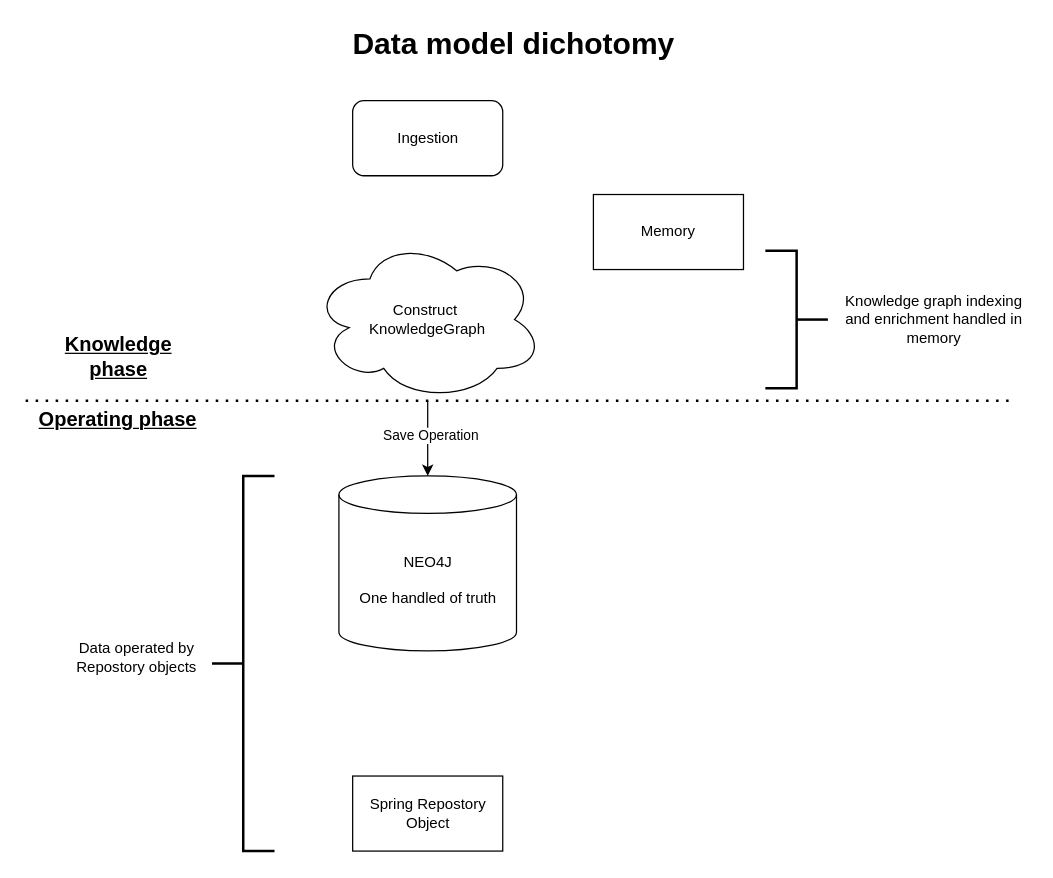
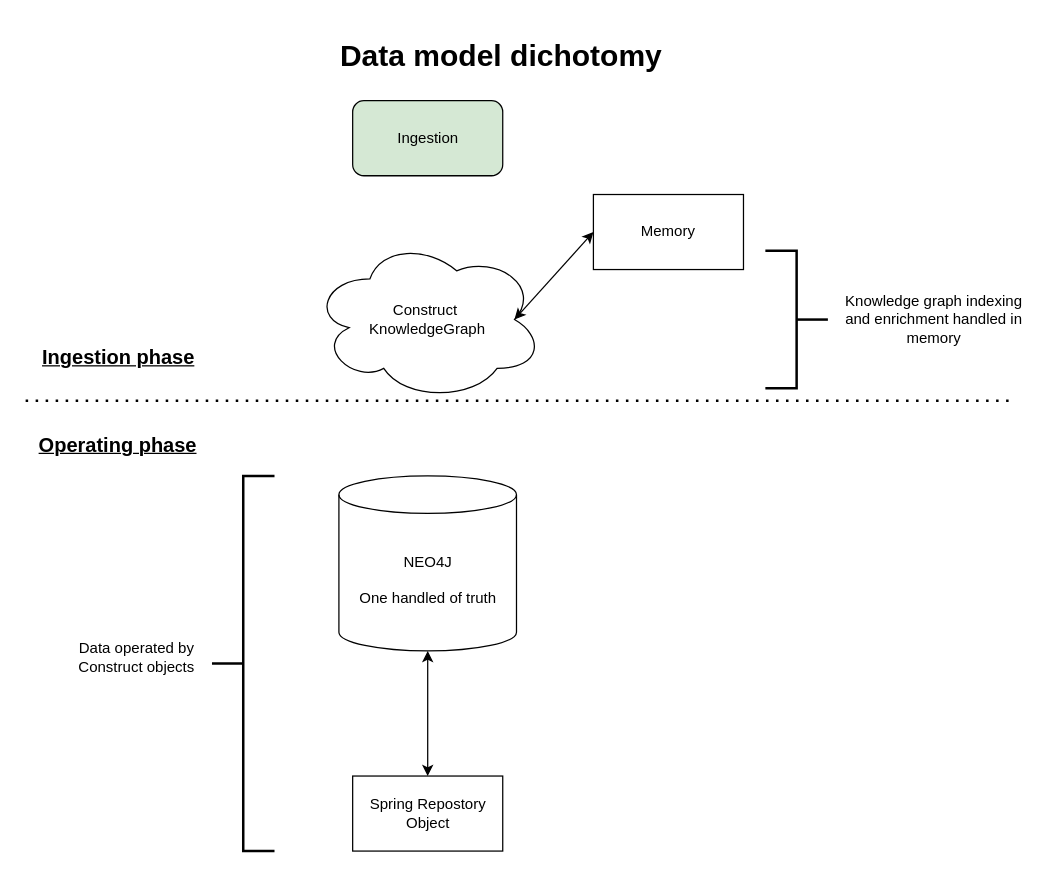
node "Data model dichotomy": moved (513, 44) -> (501, 57)
node "Ingestion": fillcolor #ffffff -> #d5e8d4
edge "Memory" -- "Construct KnowledgeGraph": added
node "Knowledge phase": label "Knowledge phase" -> "Ingestion phase"
node "Operating phase": moved (118, 419) -> (118, 444)
edge "Construct KnowledgeGraph" -> "NEO4J One handled of truth": removed, label "Save Operation"
node "Data operated by Repostory objects": label "Data operated by Repostory objects" -> "Data operated by Construct objects"
edge "NEO4J One handled of truth" -- "Spring Repostory Object": added
